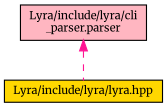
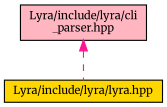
node "Lyra/include/lyra/cli _parser.parser": label "Lyra/include/lyra/cli _parser.parser" -> "Lyra/include/lyra/cli _parser.hpp"
